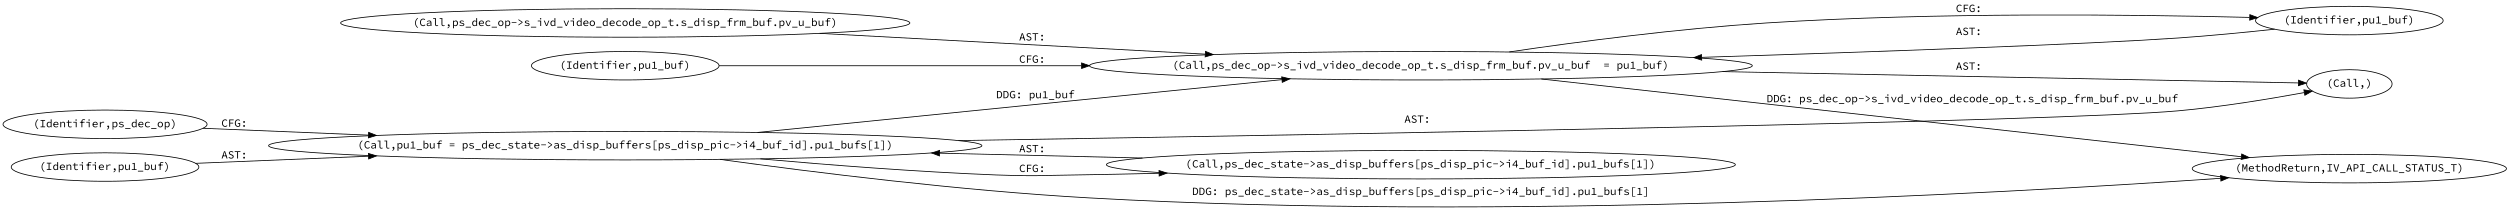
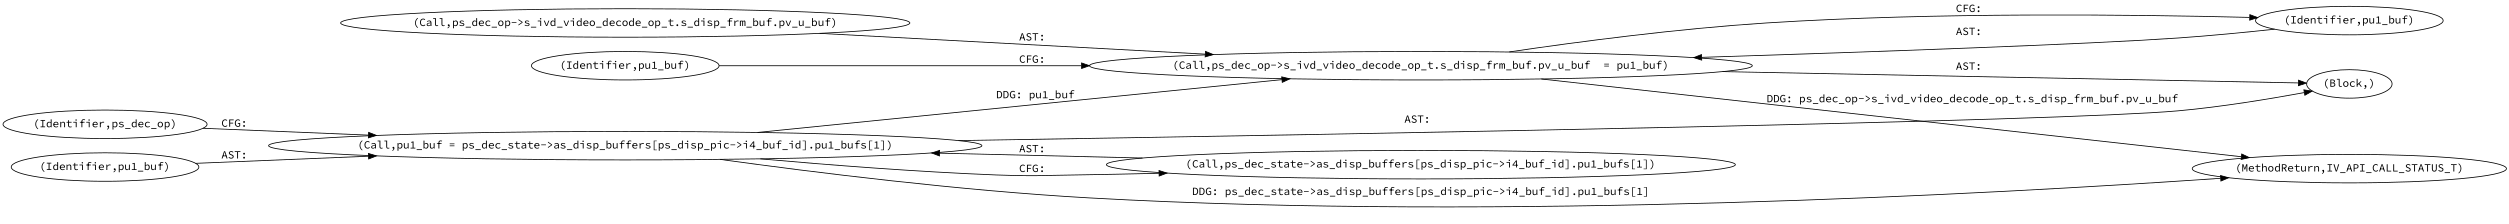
node "(Call,)": label "(Call,)" -> "(Block,)"
